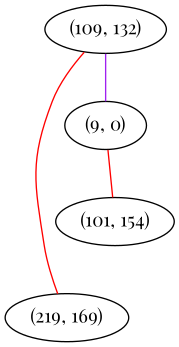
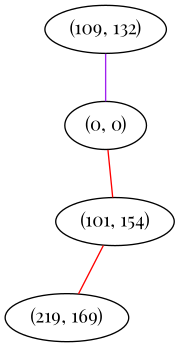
node "(9, 0)": label "(9, 0)" -> "(0, 0)"
edge "(109, 132)" -- "(219, 169)": now "(101, 154)" -- "(219, 169)"
